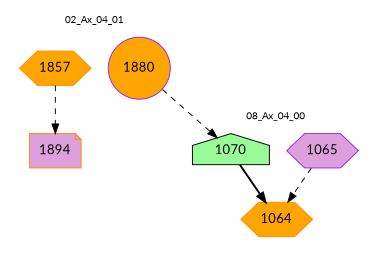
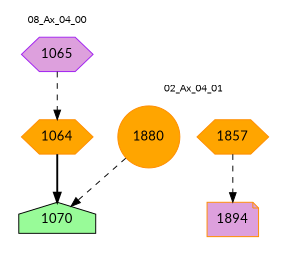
node "1880": color purple -> darkorange
edge "1070" -> "1064": reversed
